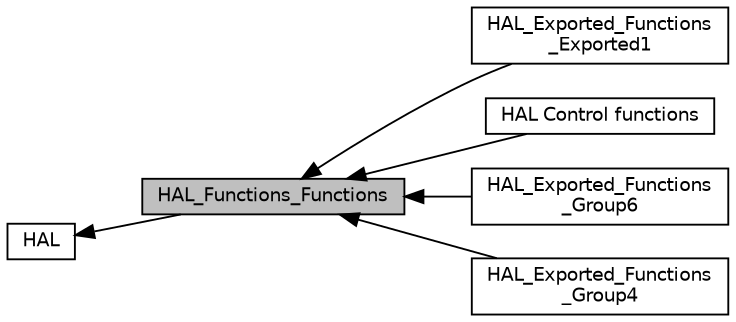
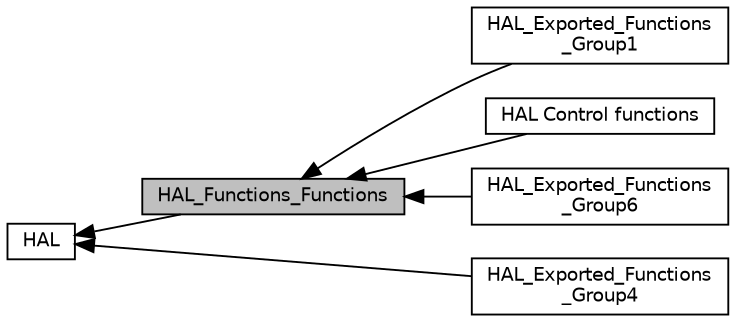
node "HAL_Exported_Functions _Exported1": label "HAL_Exported_Functions _Exported1" -> "HAL_Exported_Functions _Group1"
edge "HAL_Exported_Functions _Group4" -> "HAL_Functions_Functions": now "HAL_Exported_Functions _Group4" -> "HAL"
